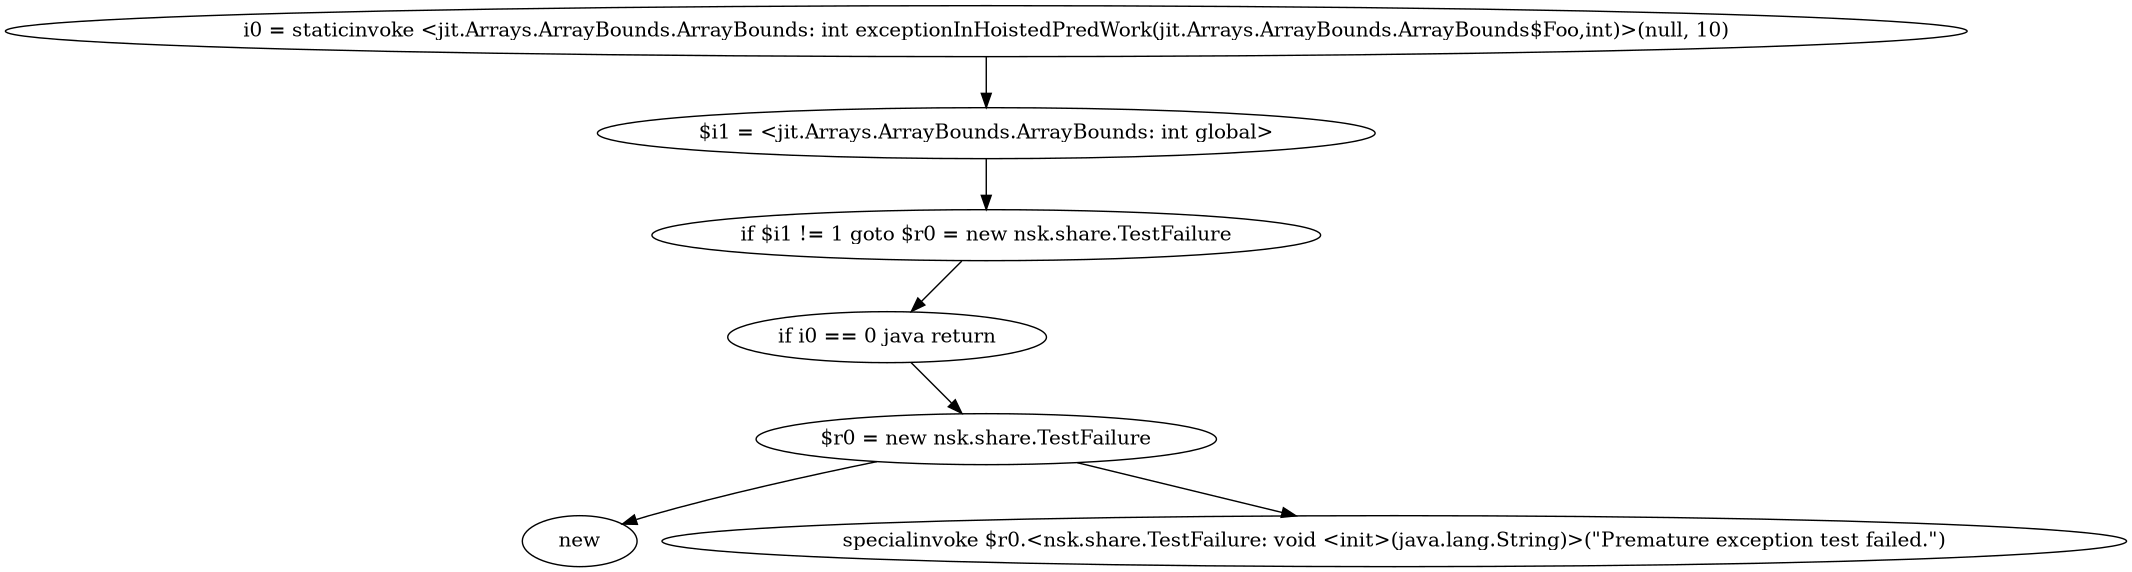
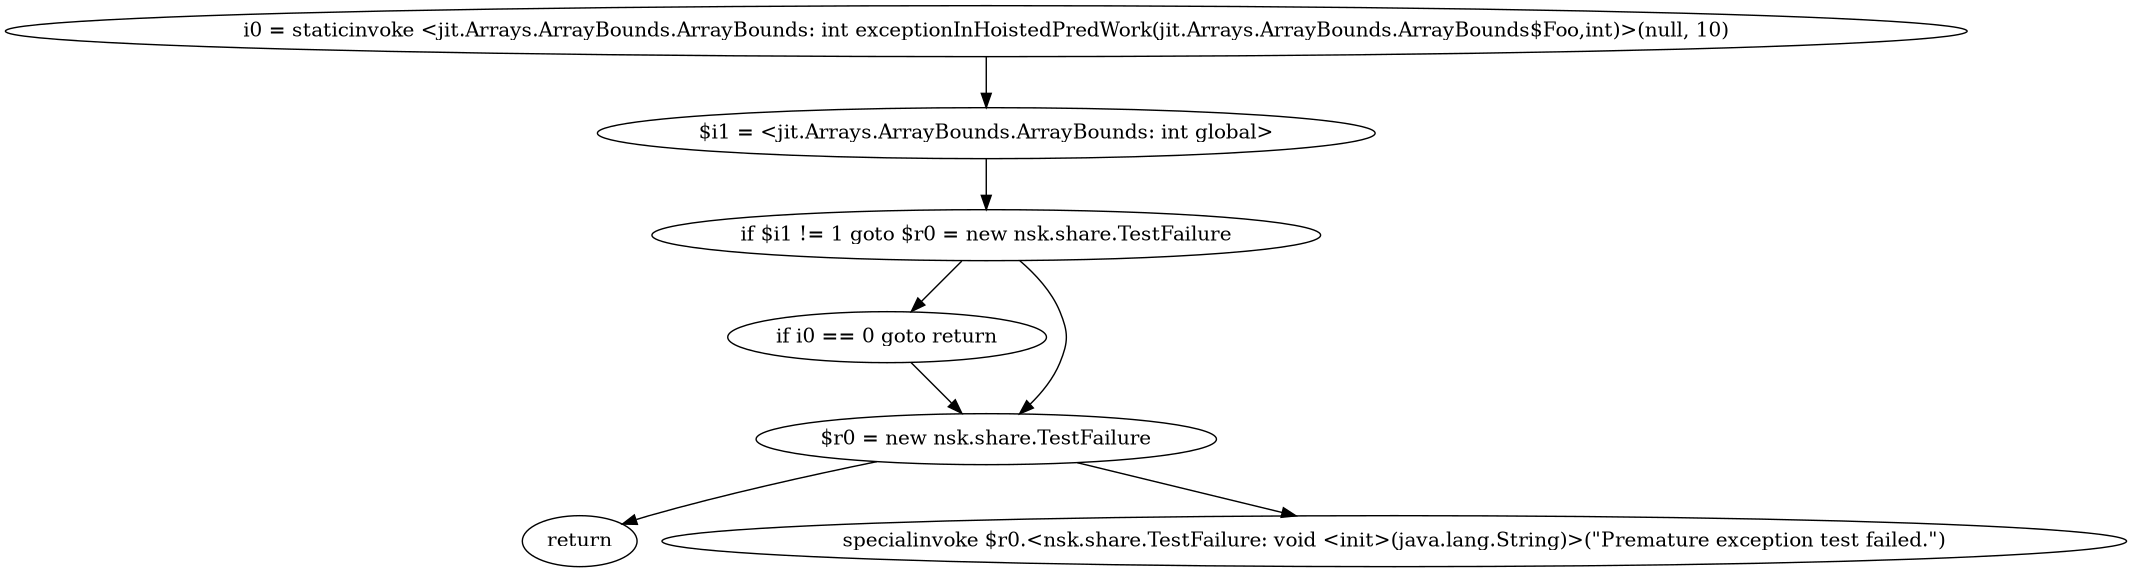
edge "if $i1 != 1 goto $r0 = new nsk.share.TestFailure" -> "$r0 = new nsk.share.TestFailure": added
node "if i0 == 0 java return": label "if i0 == 0 java return" -> "if i0 == 0 goto return"
node "new": label "new" -> "return"
